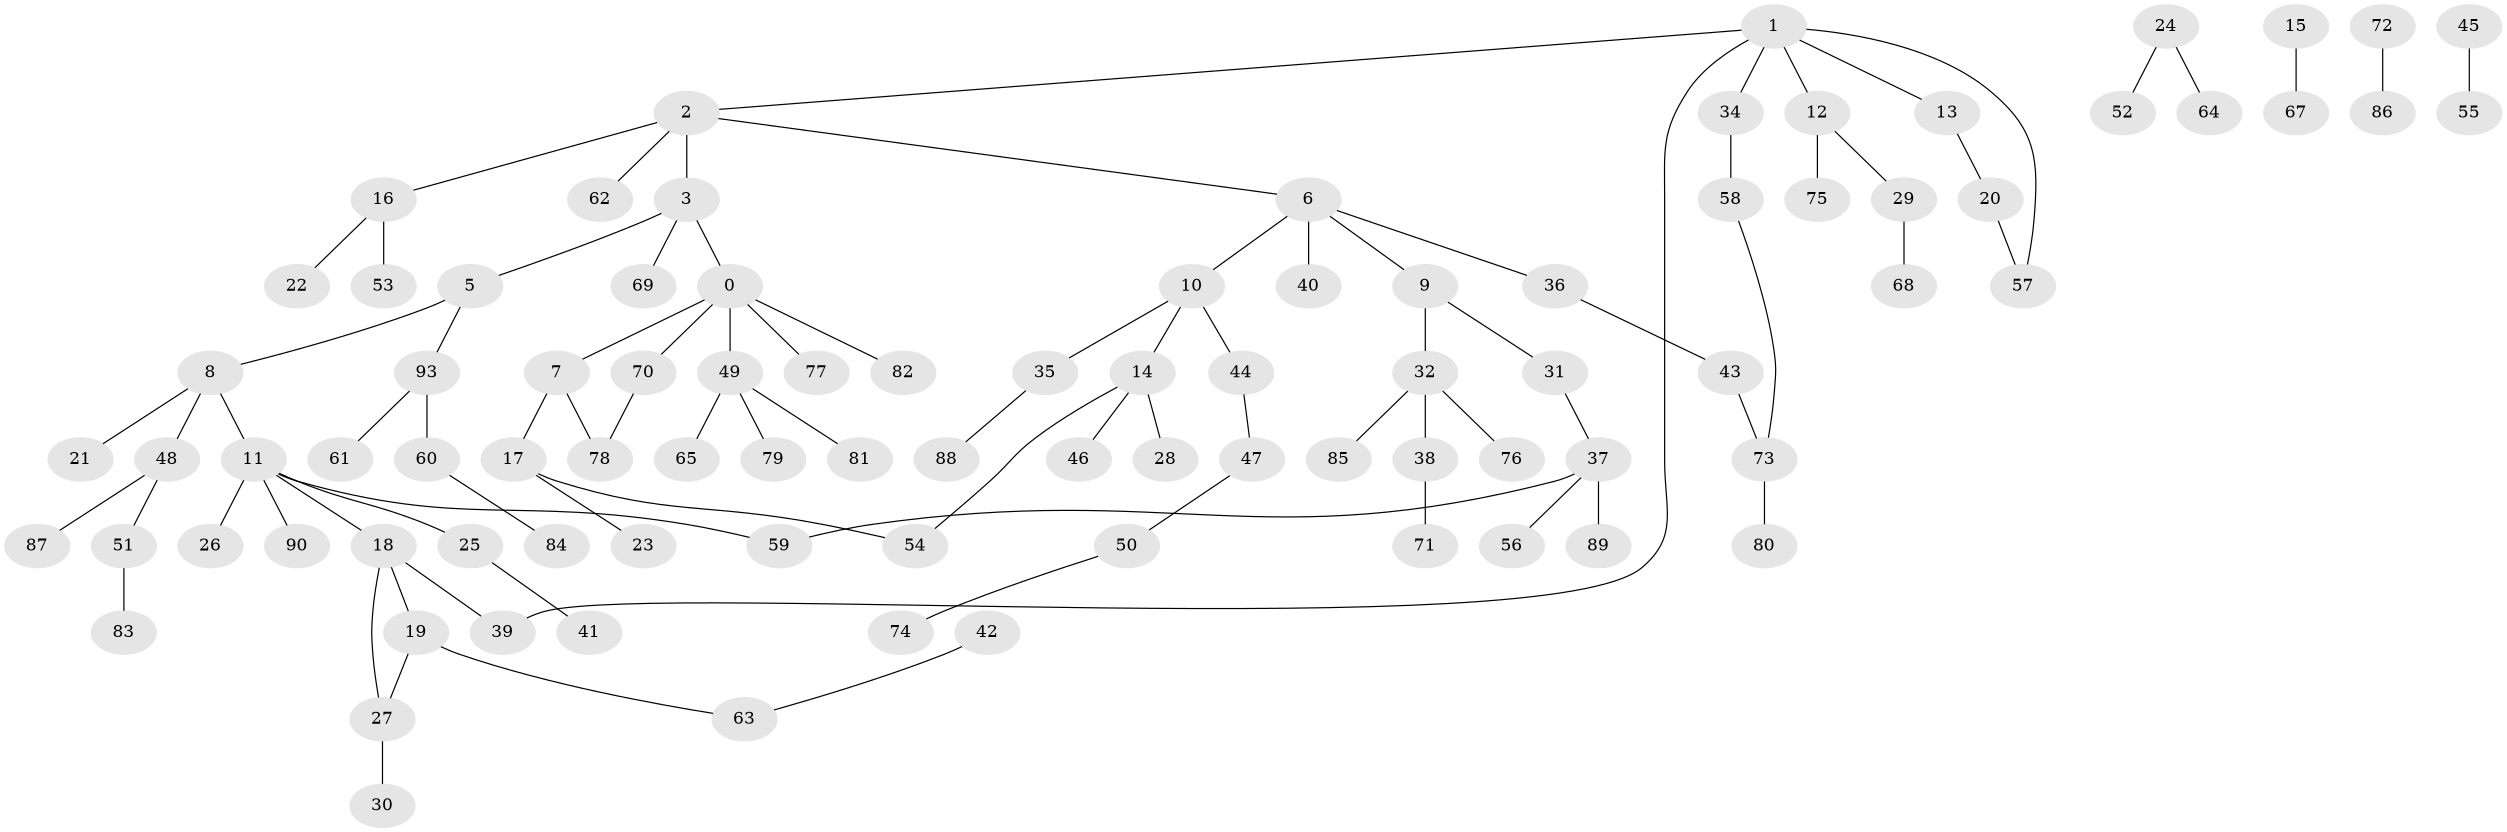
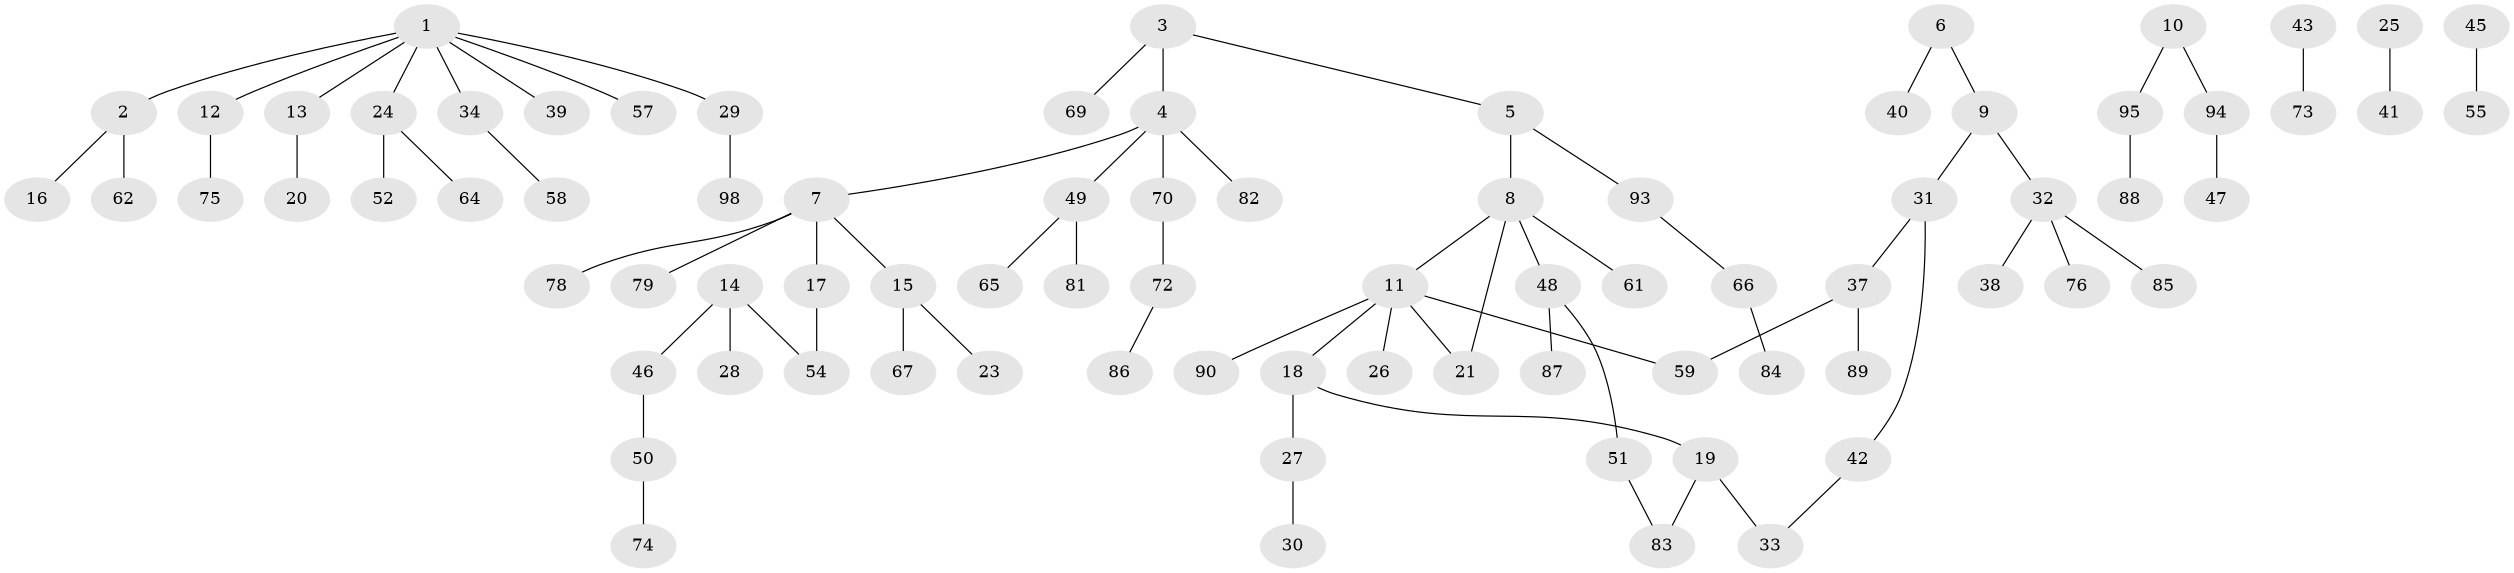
edge "1" -- "24": added
edge "2" -- "3": removed
edge "2" -- "6": removed
edge "12" -- "29": now "1" -- "29"
edge "7" -- "15": added
edge "6" -- "10": removed
edge "20" -- "57": removed
node "22": removed
node "53": removed
node "0": label "0" -> "4"
node "36": removed
node "68": label "68" -> "98"
edge "58" -- "73": removed
edge "10" -- "14": removed
edge "31" -- "42": added
node "77": removed
node "35": label "35" -> "95"
node "44": label "44" -> "94"
edge "93" -- "61": now "8" -- "61"
edge "70" -- "78": now "70" -- "72"
edge "49" -- "79": now "7" -- "79"
node "60": label "60" -> "66"
edge "17" -- "23": now "15" -- "23"
edge "47" -- "50": now "46" -- "50"
edge "11" -- "25": now "11" -- "21"
node "71": removed
node "56": removed
node "80": removed
edge "18" -- "39": removed
edge "19" -- "27": now "19" -- "83"
node "63": label "63" -> "33"
